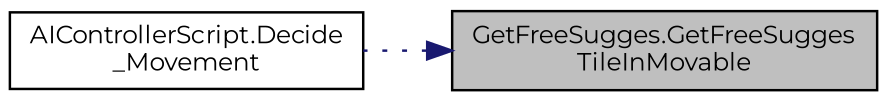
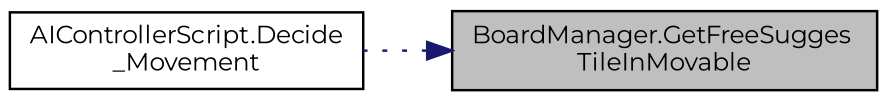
node "GetFreeSugges.GetFreeSugges TileInMovable": label "GetFreeSugges.GetFreeSugges TileInMovable" -> "BoardManager.GetFreeSugges TileInMovable"
